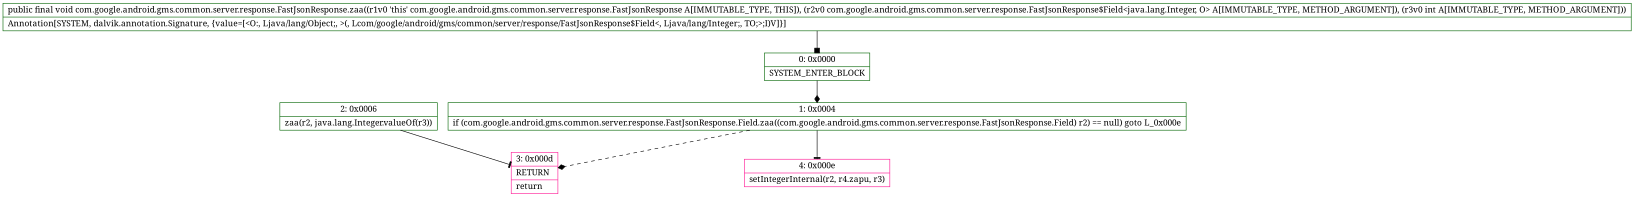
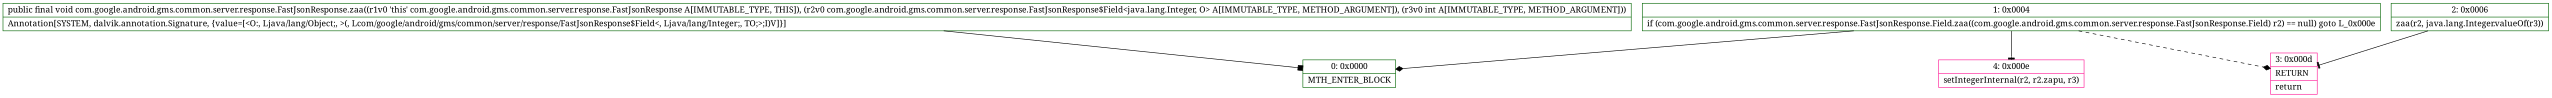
node "0: 0x0000": text "SYSTEM_ENTER_BLOCK" -> "MTH_ENTER_BLOCK"
edge "0: 0x0000" -> "1: 0x0004": reversed
node "4: 0x000e": text "setIntegerInternal(r2, r4.zapu, r3)" -> "setIntegerInternal(r2, r2.zapu, r3)"
